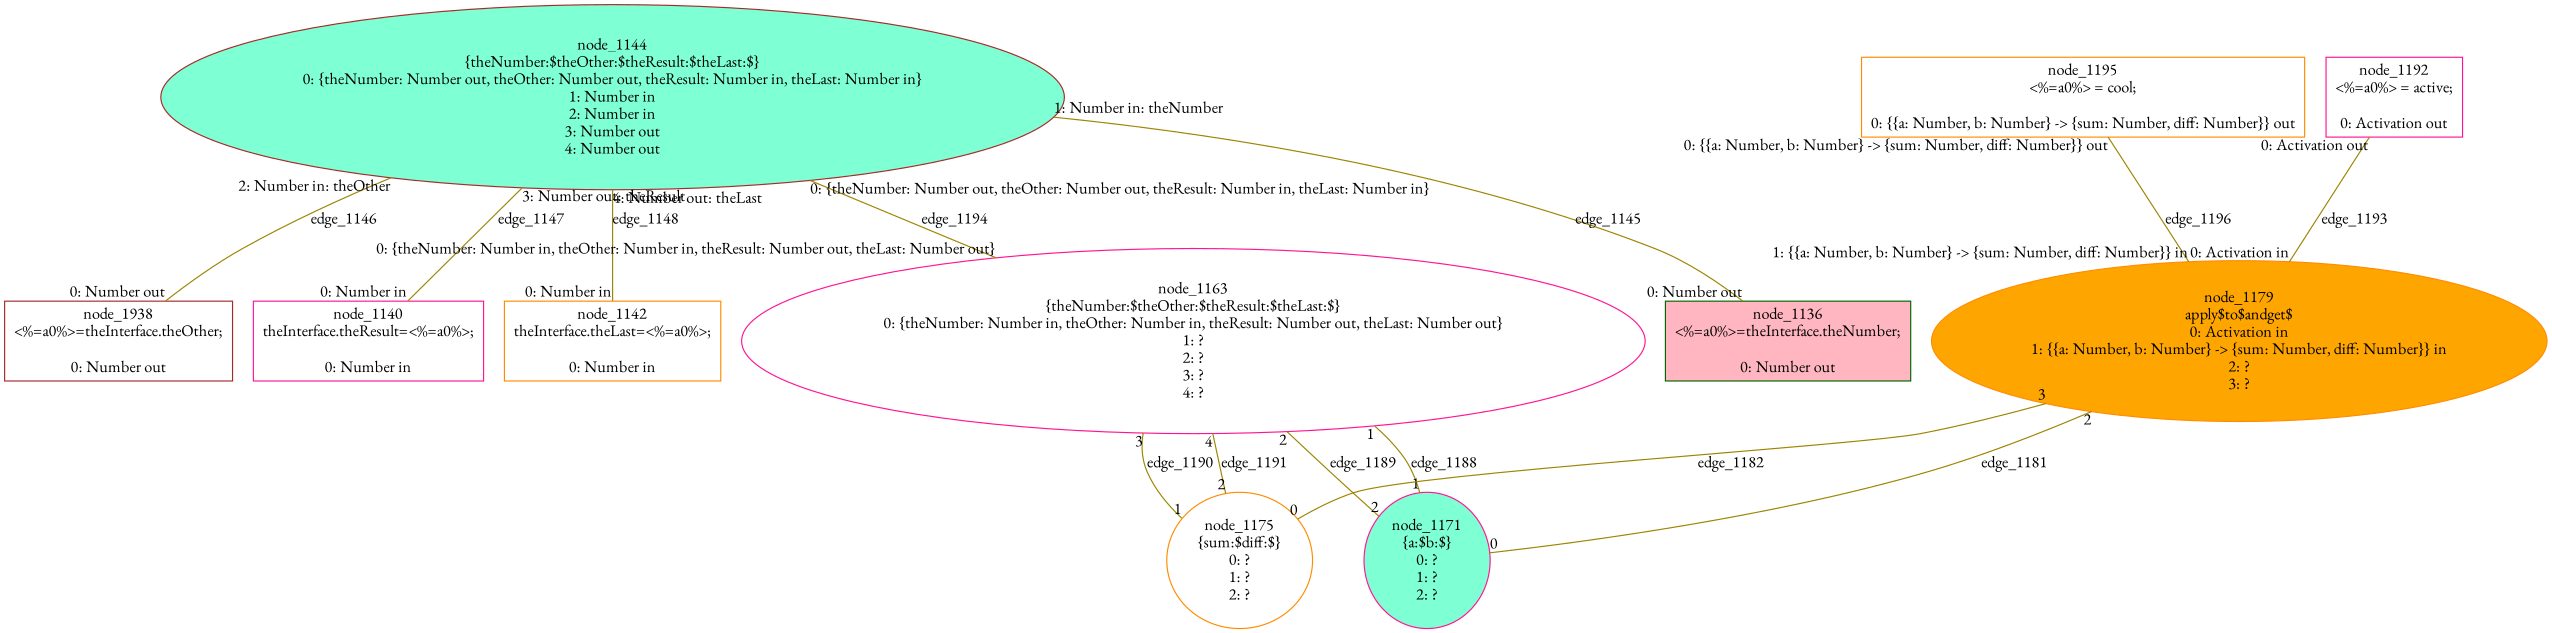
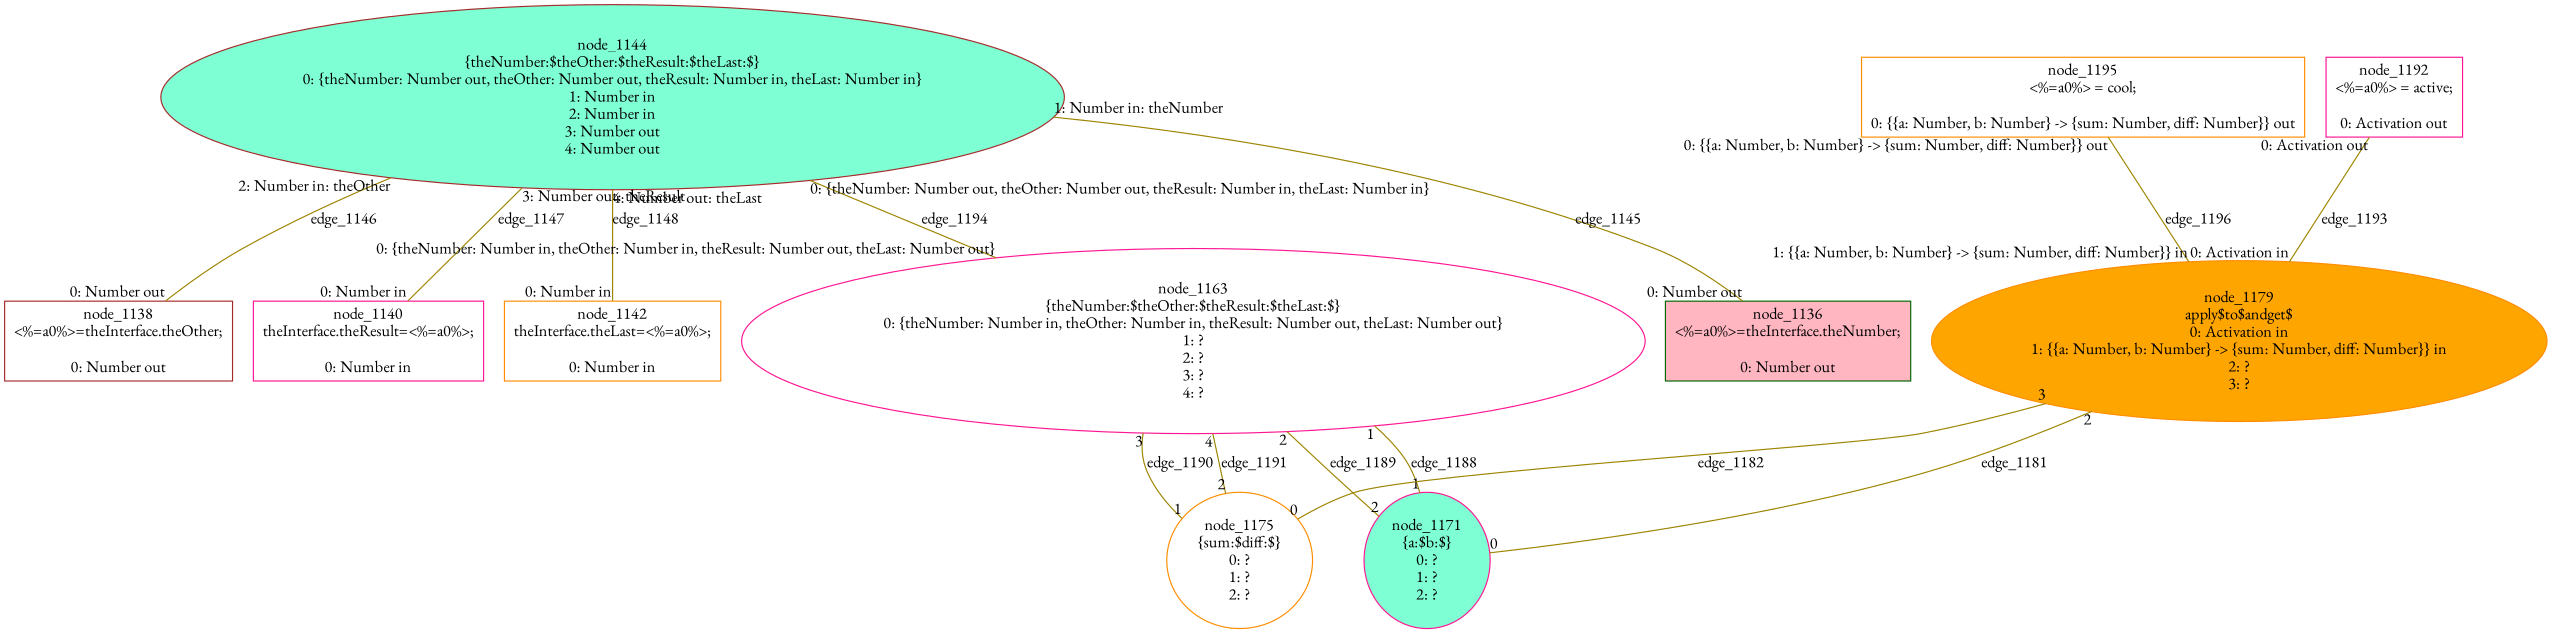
node "node_1938 <%=a0%>=theInterface.theOther; 0: Number out": label "node_1938 <%=a0%>=theInterface.theOther; 0: Number out" -> "node_1138 <%=a0%>=theInterface.theOther; 0: Number out"
